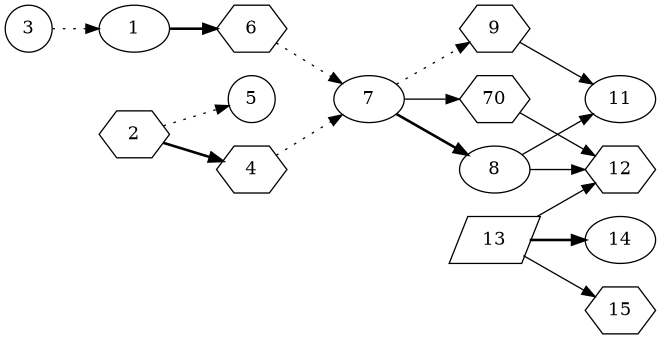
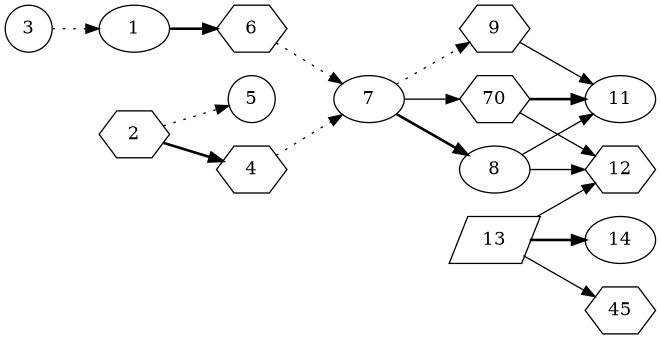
edge "70" -> "11": added
node "15": label "15" -> "45"
